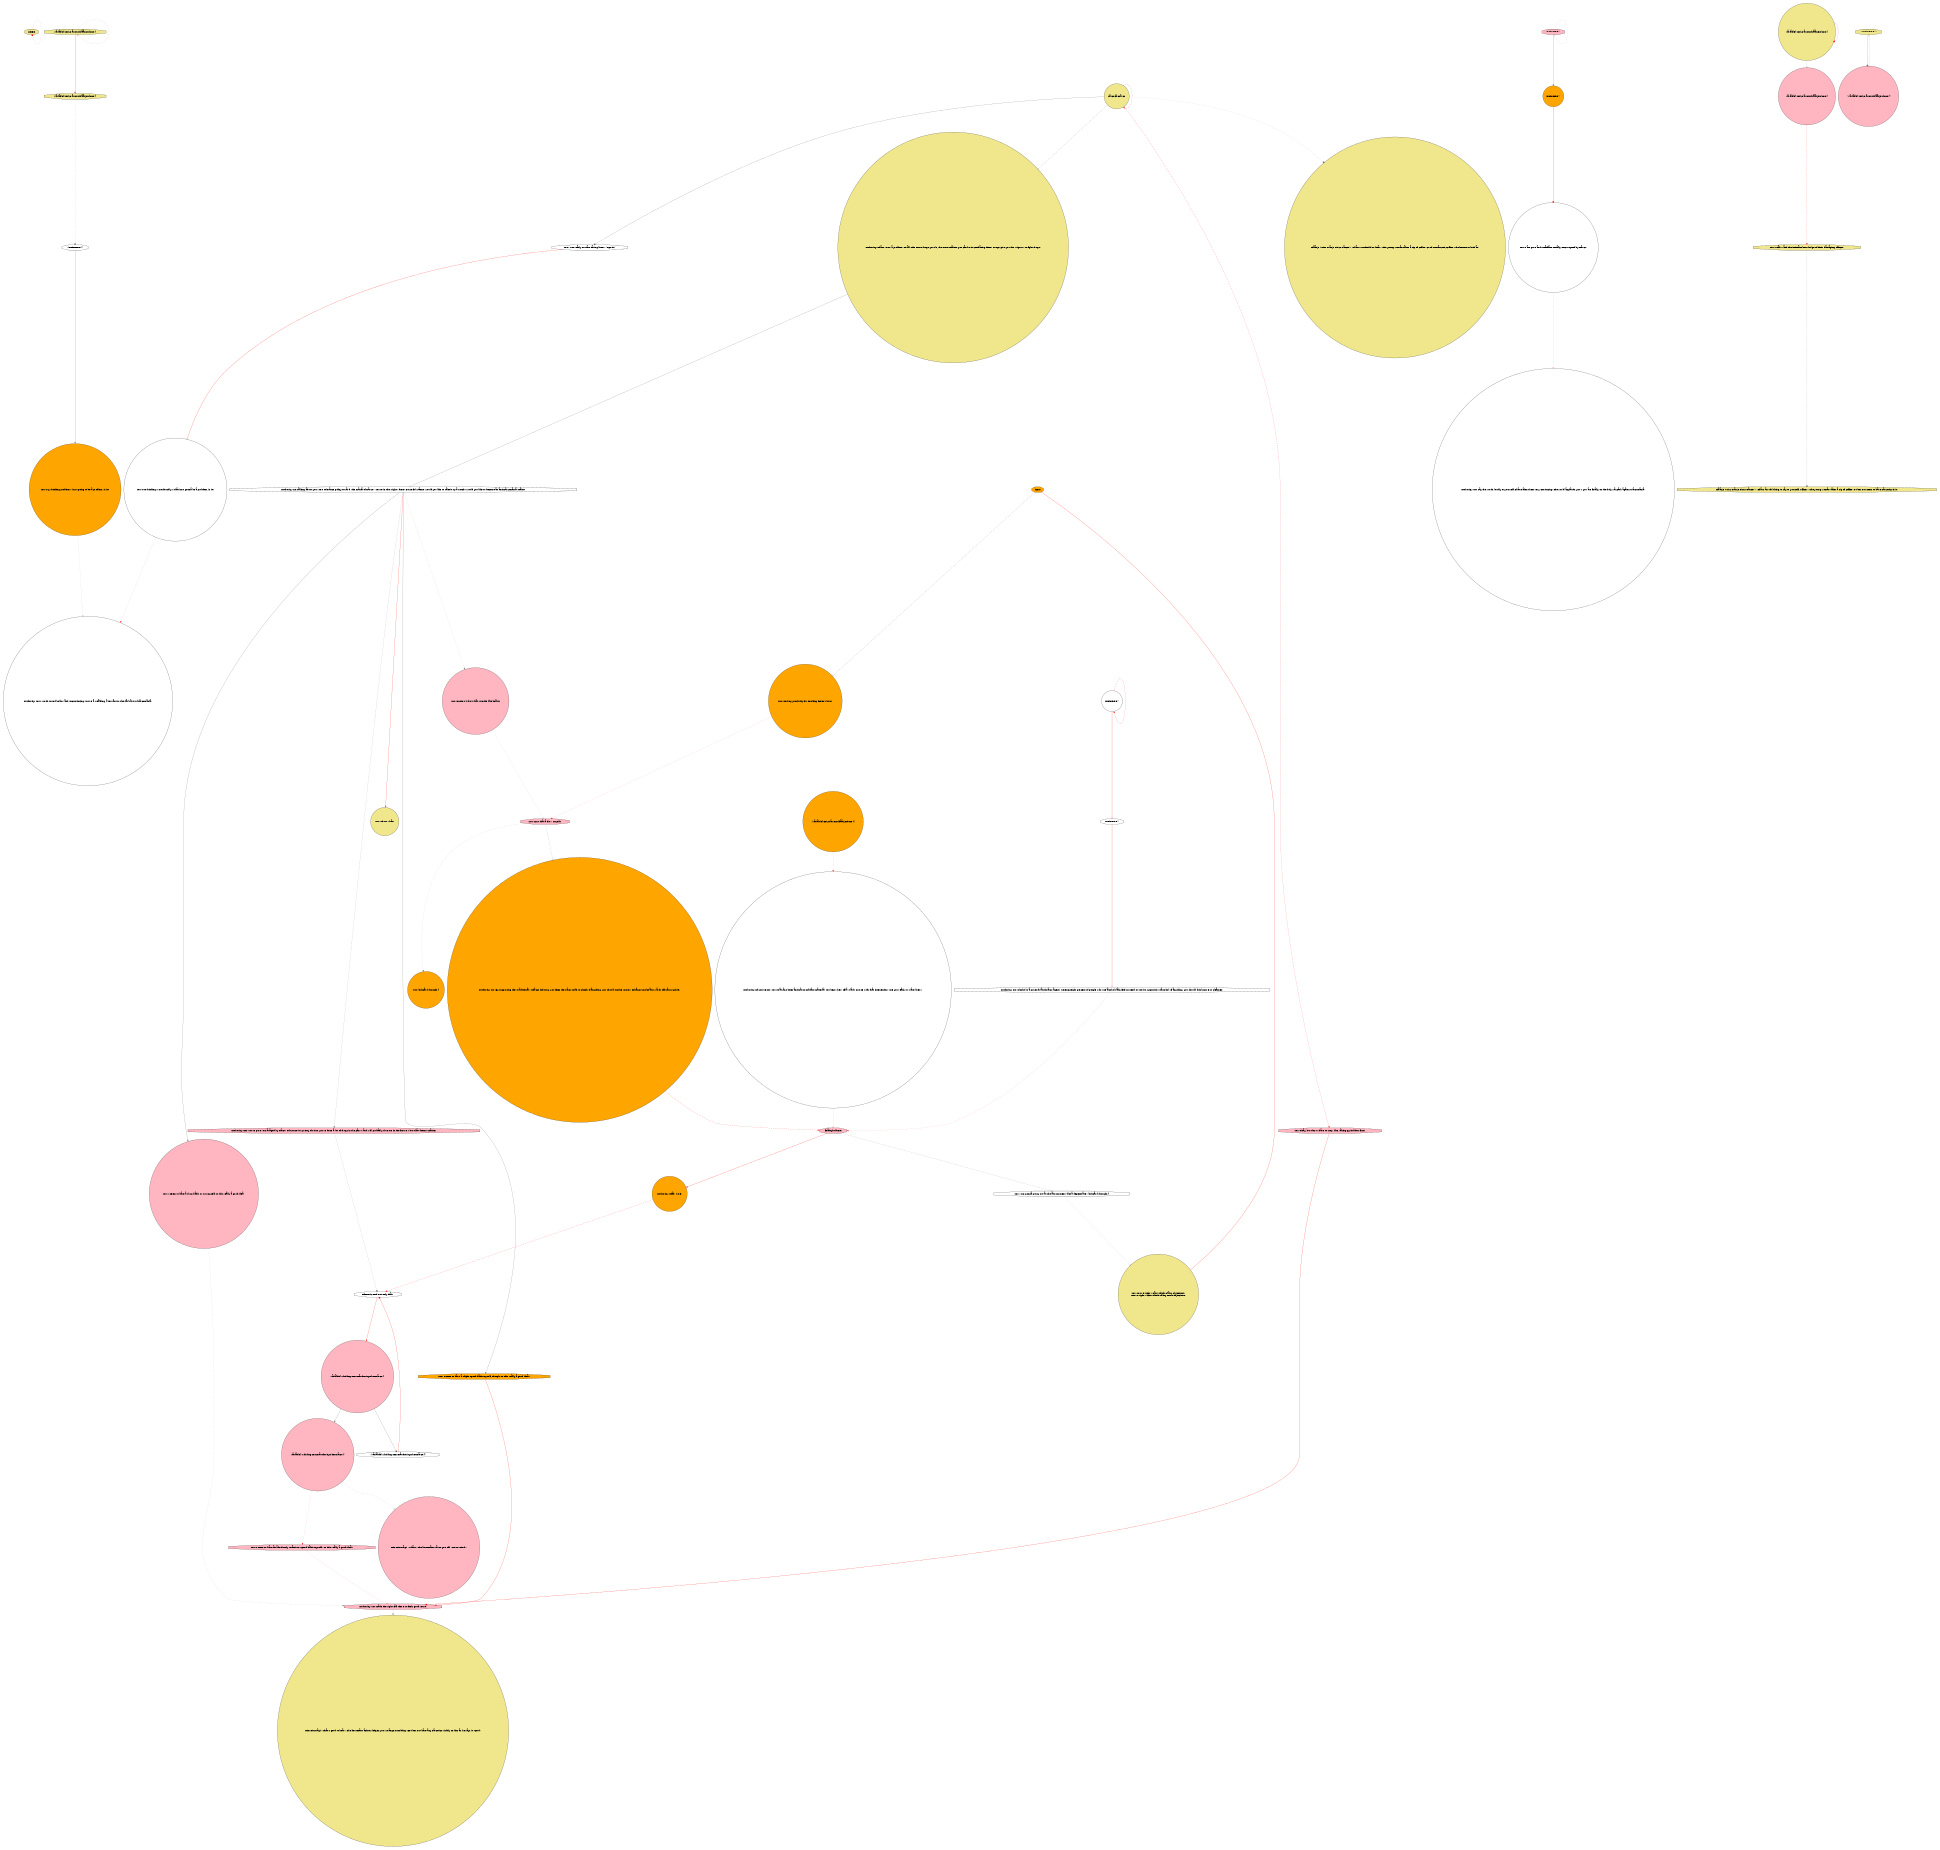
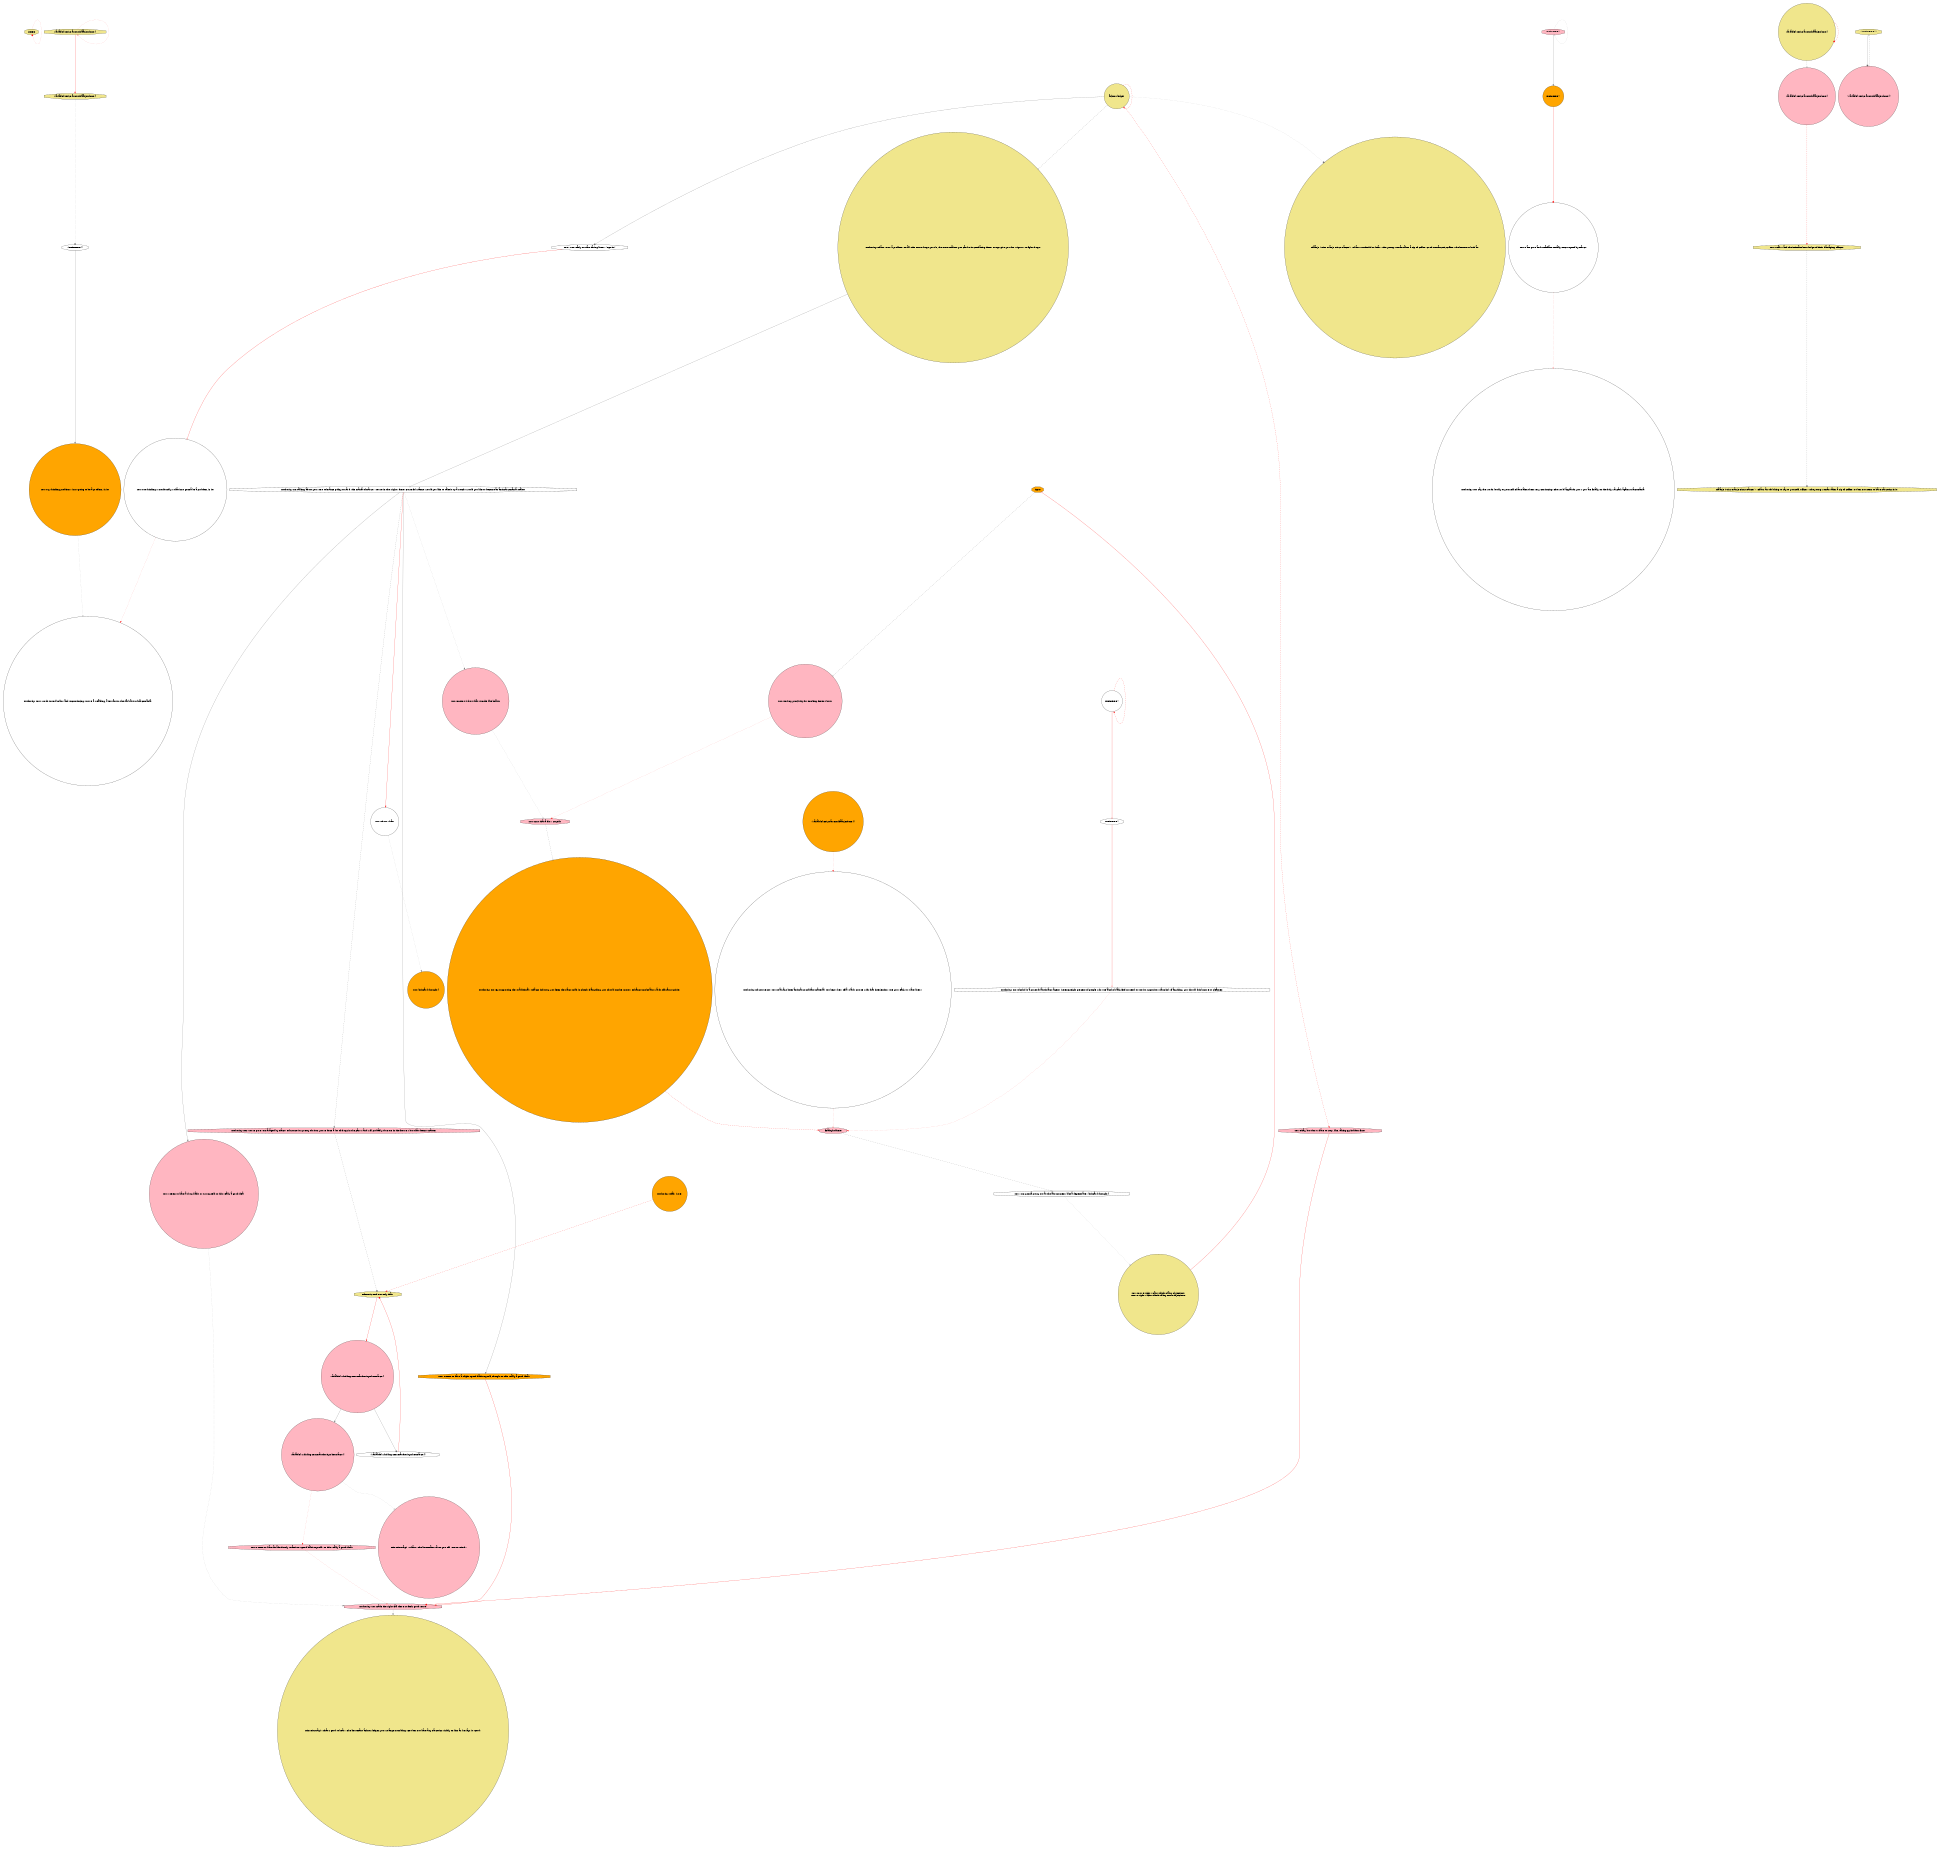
node "narcocarcoarco": label "narcocarcoarco" -> "acknowledges"
node "You: And my proclivity for smoking doesn't hurt?": fillcolor orange -> lightpink
node "You: About what?": fillcolor khaki -> white
edge "You: Isn't that a bit... stupid?" -> "You: [Discard thought.]": now "You: About what?" -> "You: [Discard thought.]"
edge "finalityhubhere" -> "Authority: Yeah. Sure.": removed
node "Rhetoric: And not only that!": fillcolor white -> khaki
